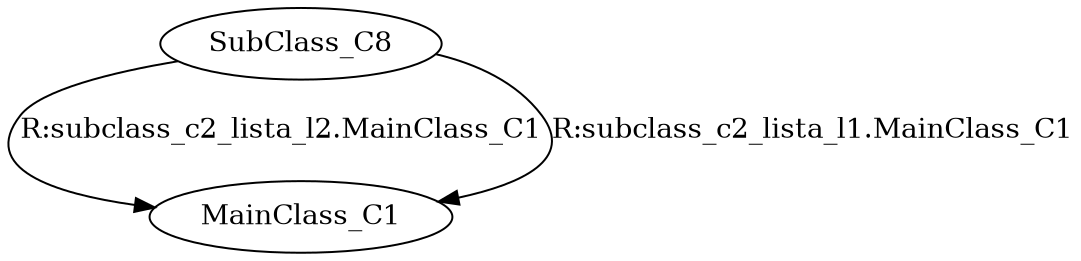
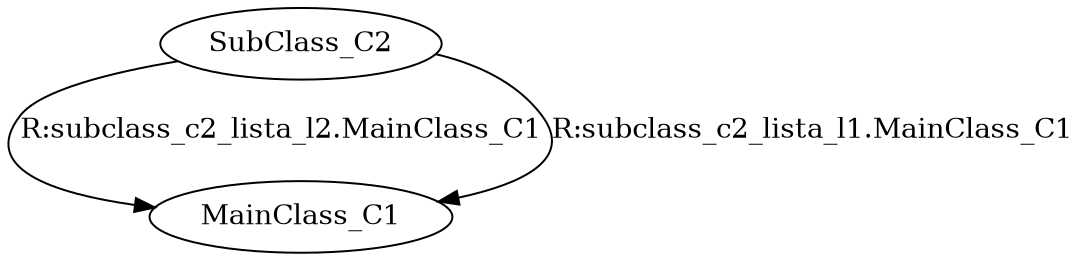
node "SubClass_C8": label "SubClass_C8" -> "SubClass_C2"
